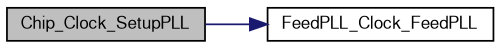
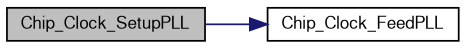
node "FeedPLL_Clock_FeedPLL": label "FeedPLL_Clock_FeedPLL" -> "Chip_Clock_FeedPLL"
